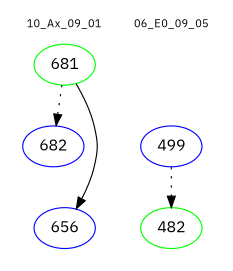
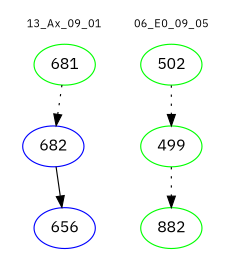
cluster "10_Ax_09_01": label "10_Ax_09_01" -> "13_Ax_09_01"
node "502": added
edge "681" -> "656": now "682" -> "656"
node "499": color blue -> green
node "482": label "482" -> "882"
